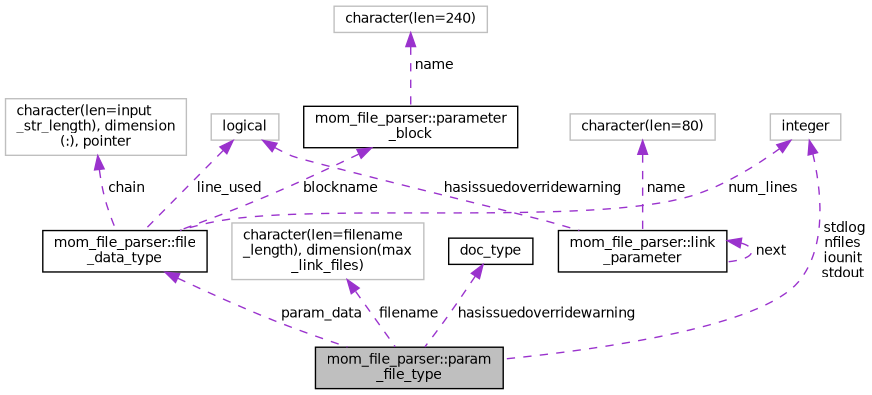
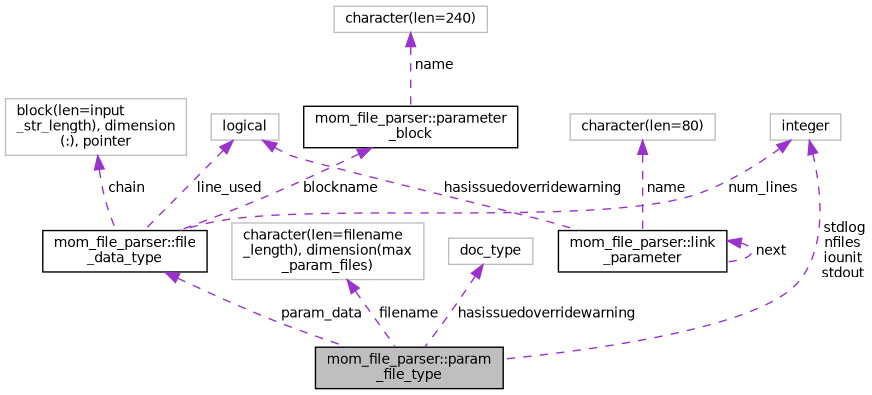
node "character(len=input _str_length), dimension (:), pointer": label "character(len=input _str_length), dimension (:), pointer" -> "block(len=input _str_length), dimension (:), pointer"
node "character(len=filename _length), dimension(max _link_files)": label "character(len=filename _length), dimension(max _link_files)" -> "character(len=filename _length), dimension(max _param_files)"
node "doc_type": color black -> grey75
